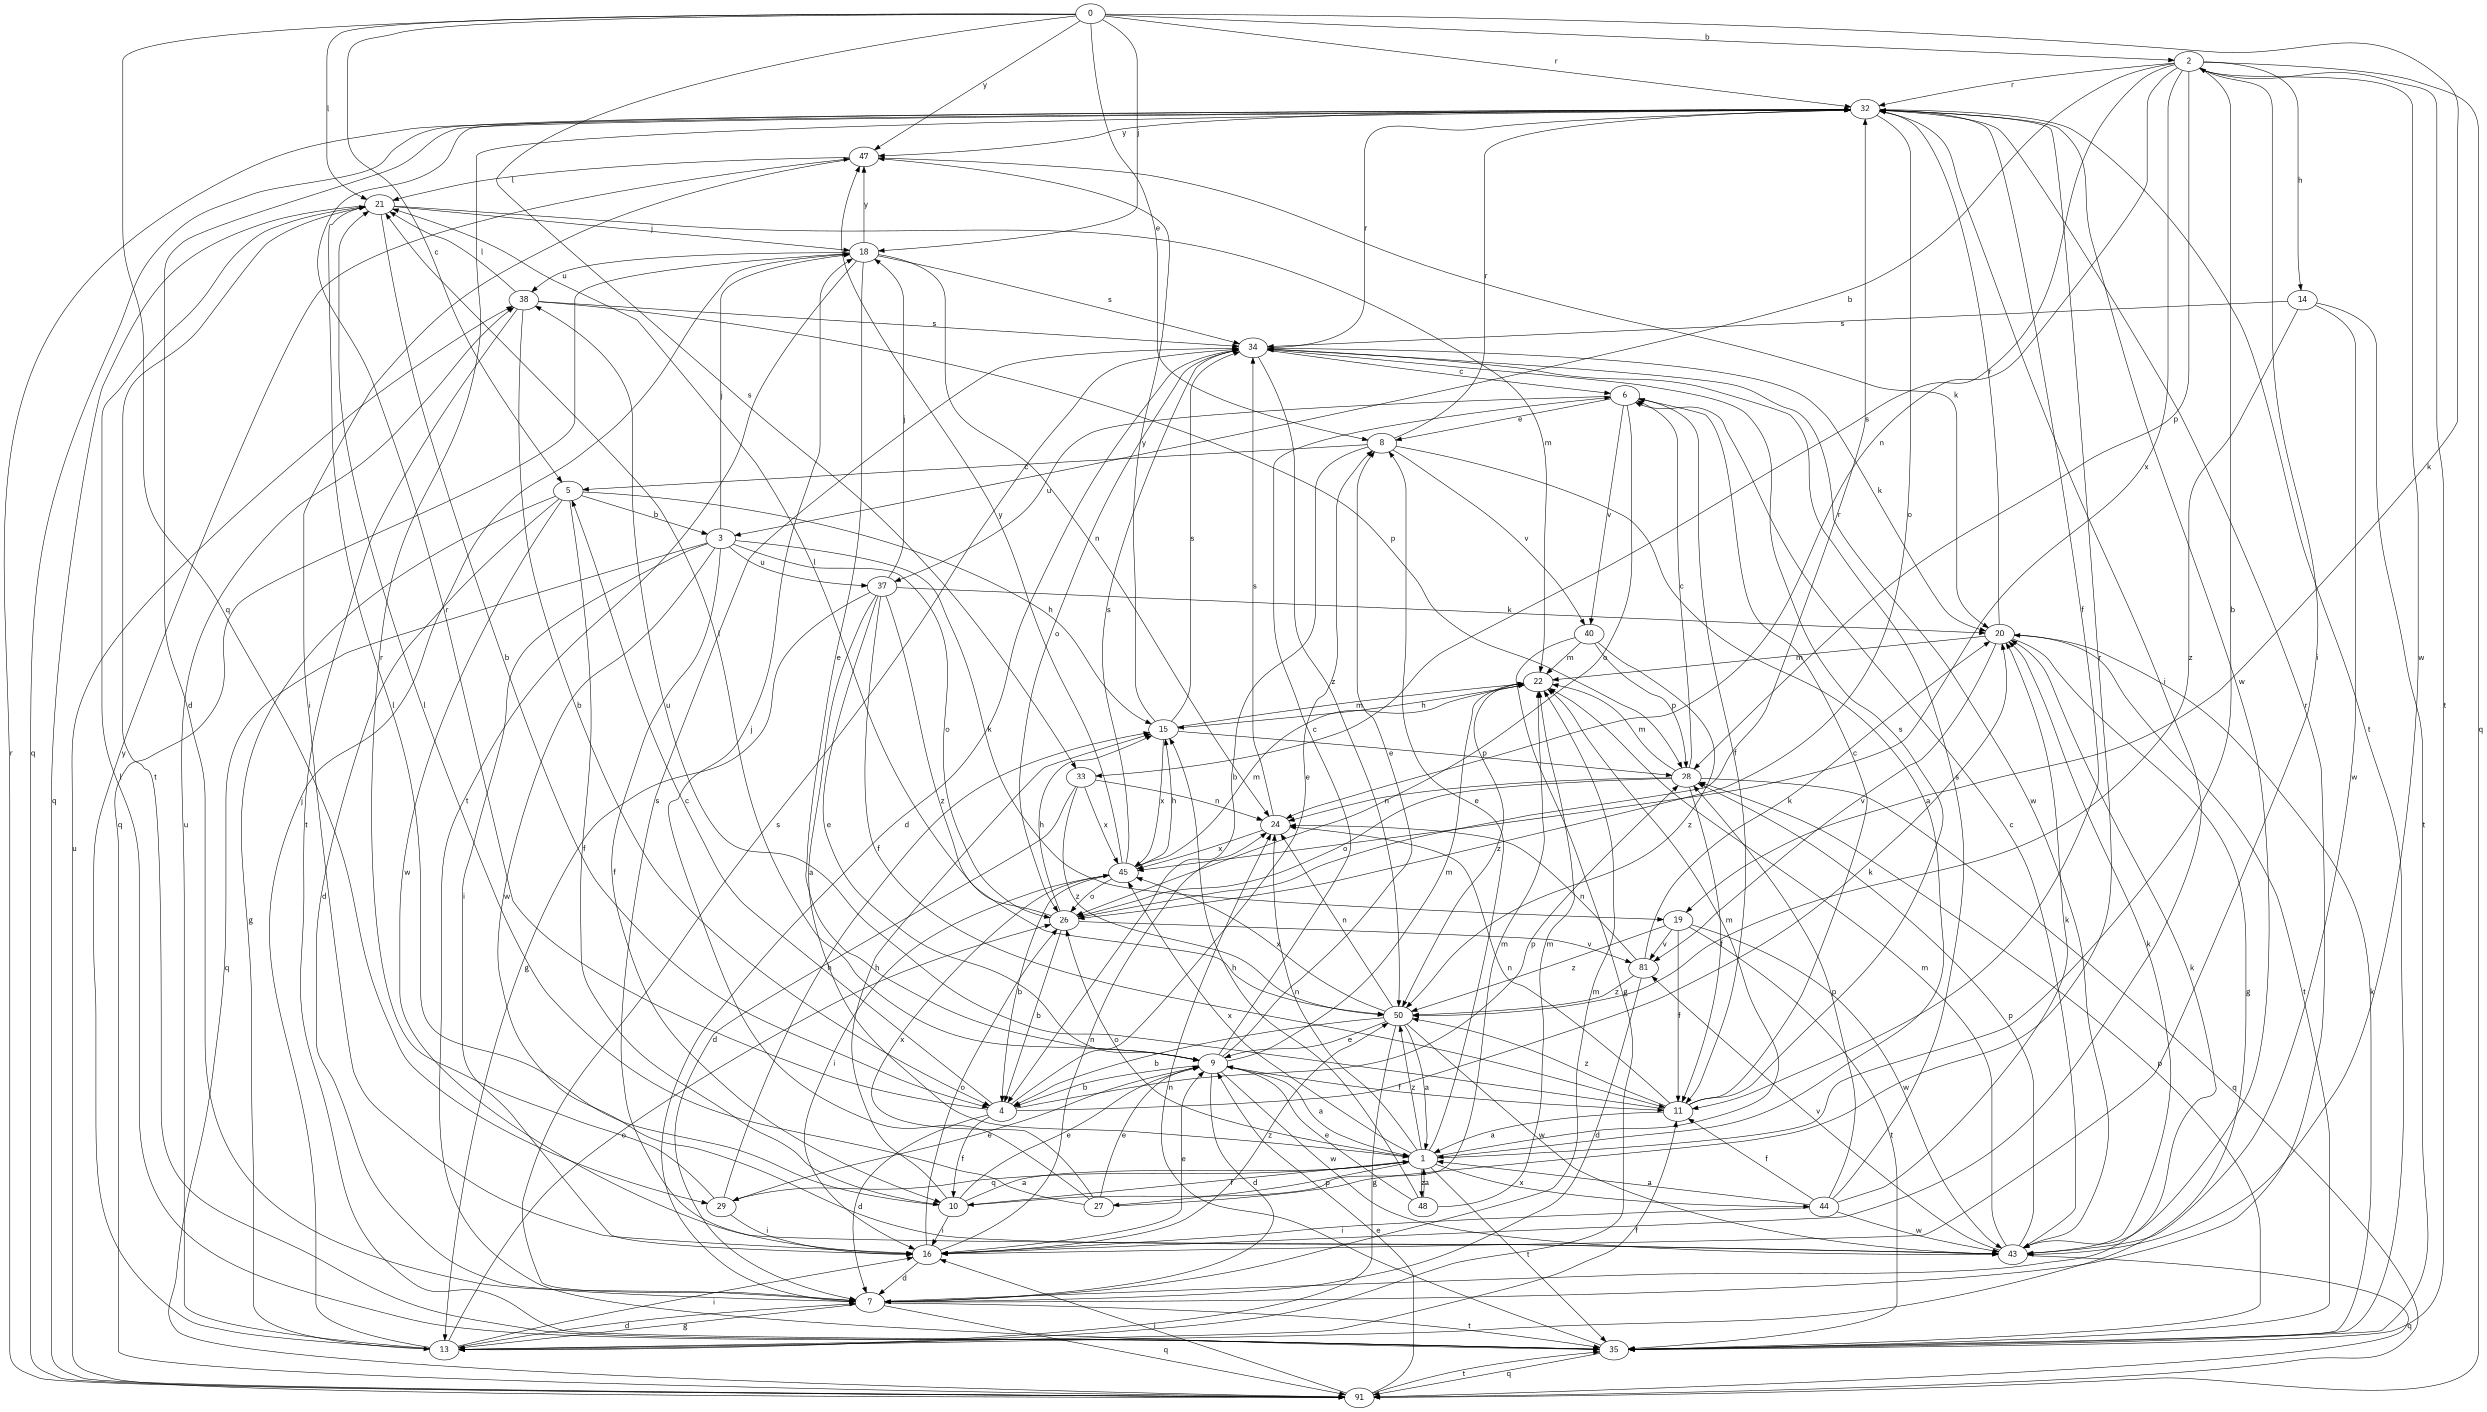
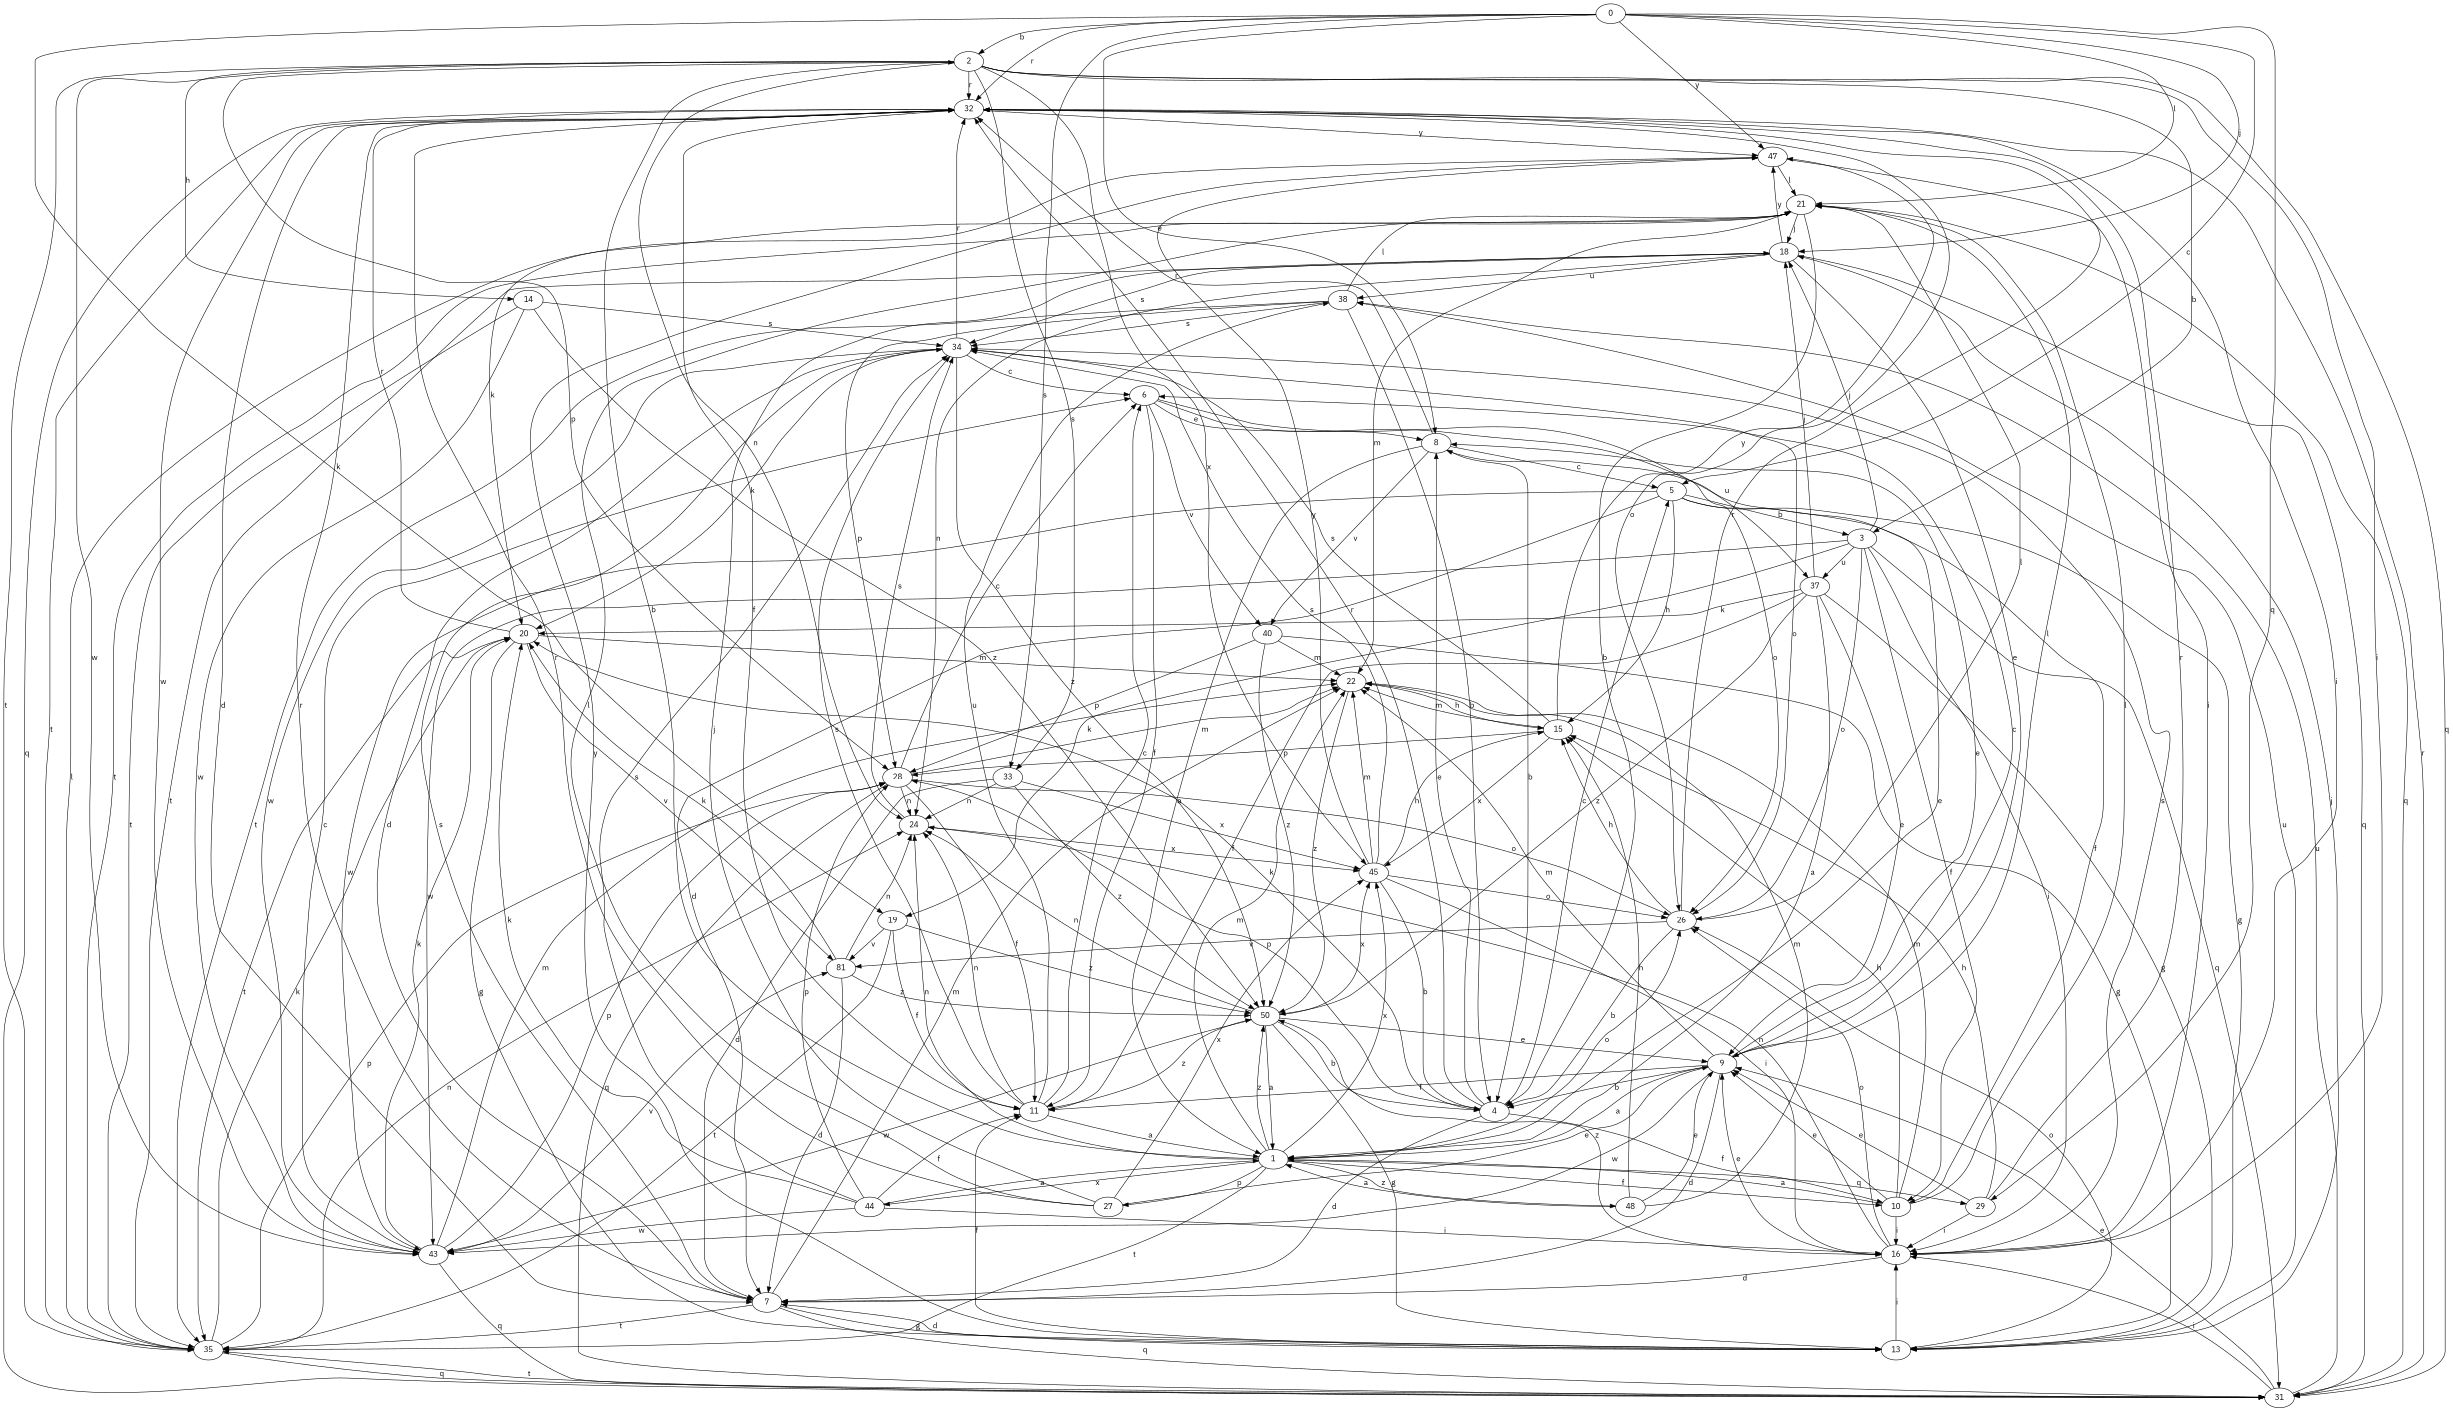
edge "19" -> "43": removed, label "w"
edge "7" -> "20": removed, label "k"
node "91": label "91" -> "31"
